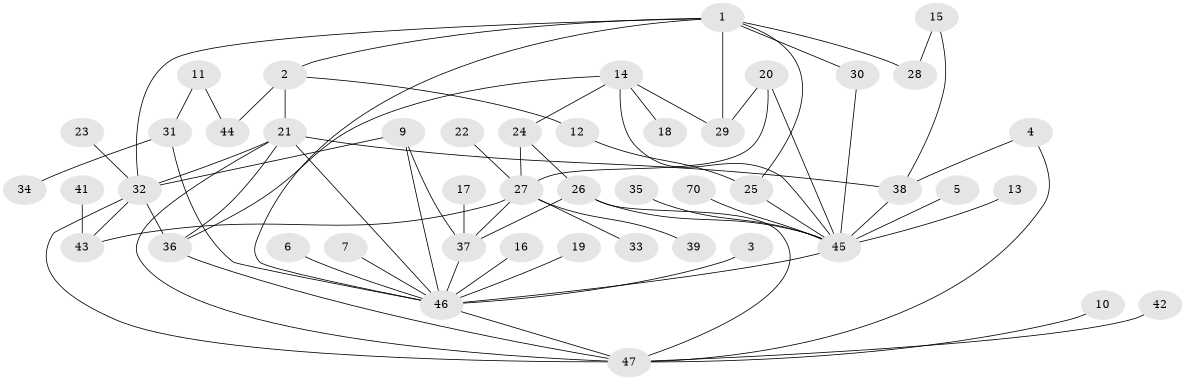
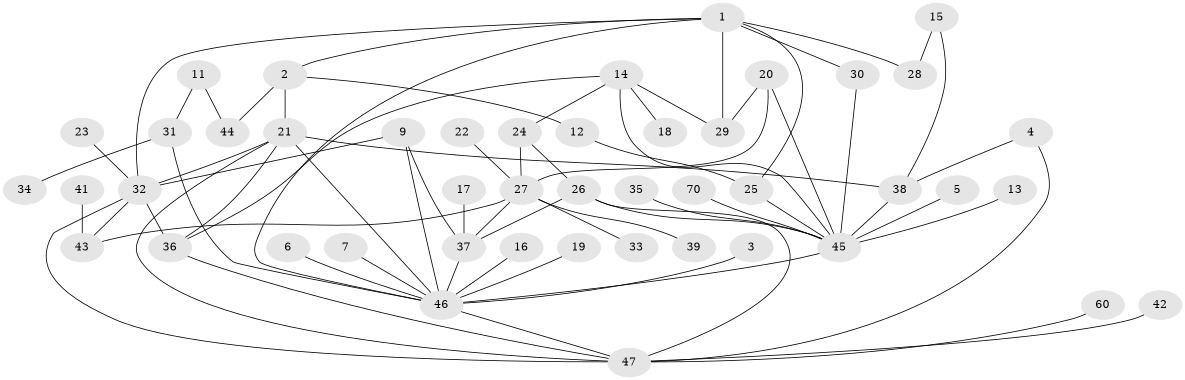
node "10": label "10" -> "60"
